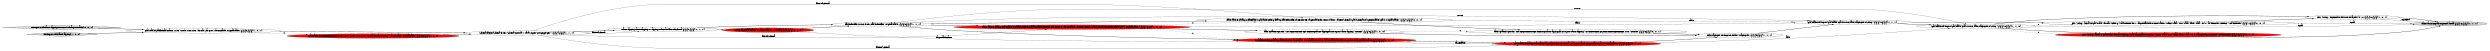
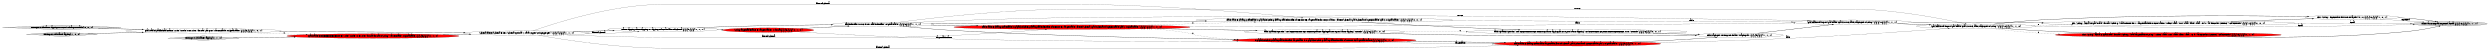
node "testImportWithNameMapping['0', '1', '0']": added
